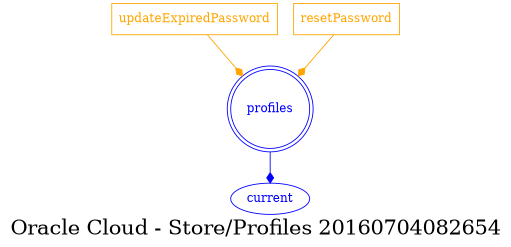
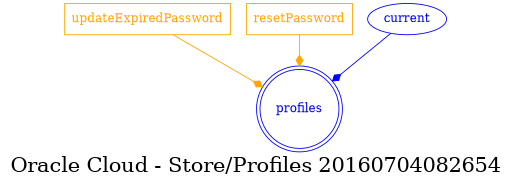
edge "profiles" -> "current": reversed
